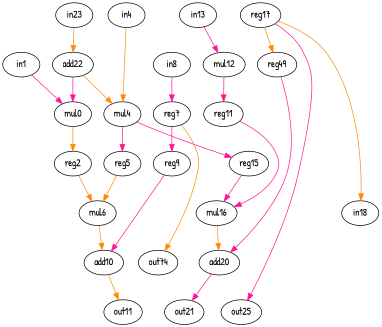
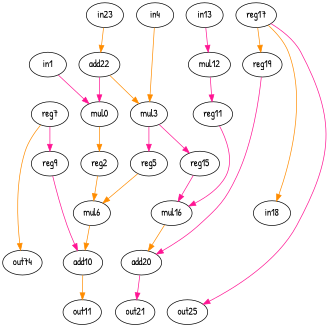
node "in8": removed
node "reg49": label "reg49" -> "reg19"
node "mul4": label "mul4" -> "mul3"
